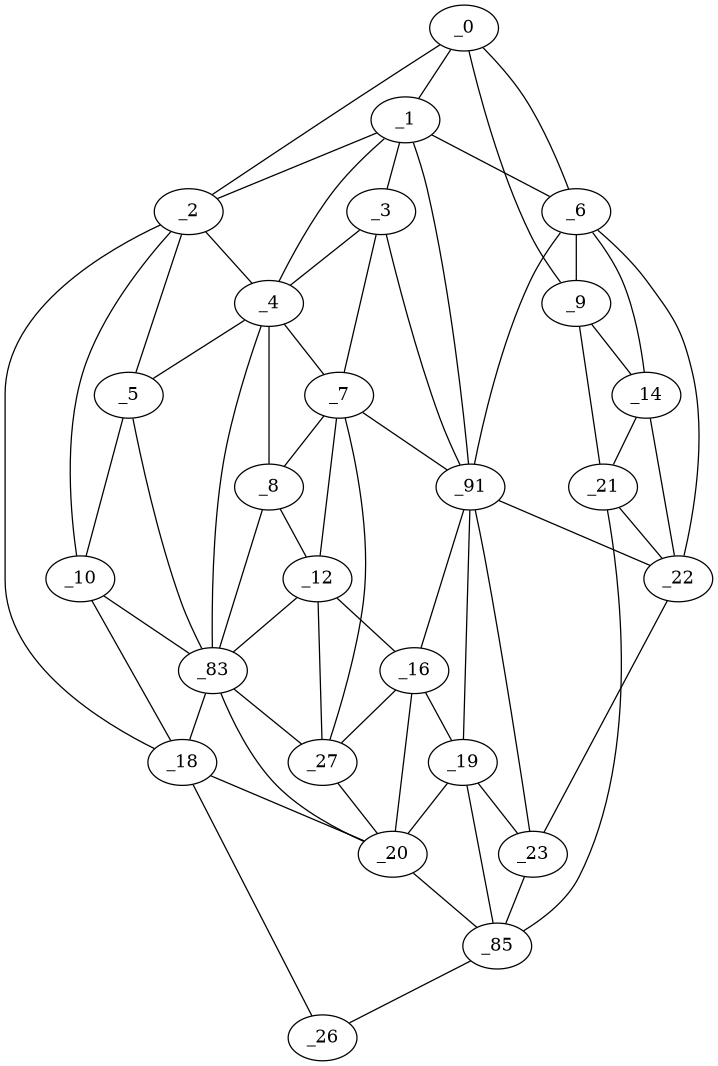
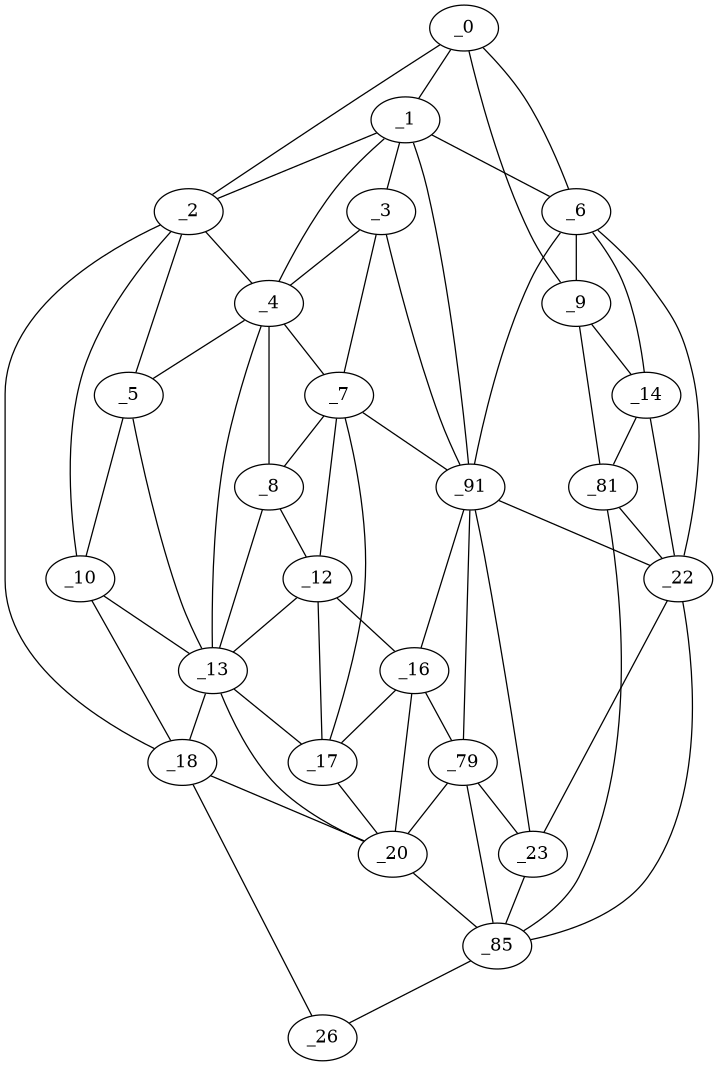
node "_21": label "_21" -> "_81"
node "_83": label "_83" -> "_13"
node "_27": label "_27" -> "_17"
node "_19": label "_19" -> "_79"
edge "_22" -- "_85": added
